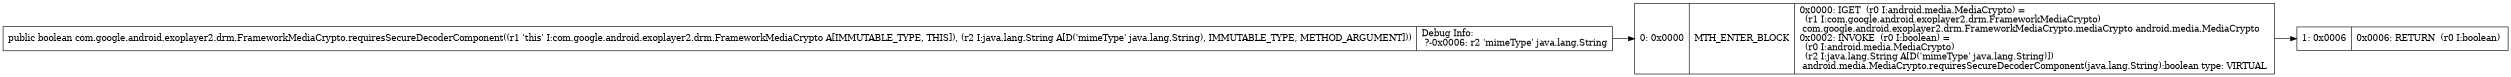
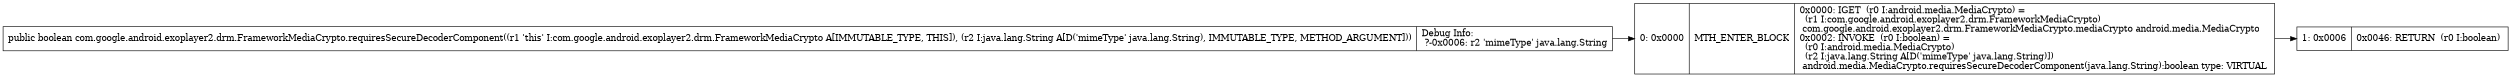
node "1: 0x0006": text "0x0006: RETURN  (r0 I:boolean)" -> "0x0046: RETURN  (r0 I:boolean)"
